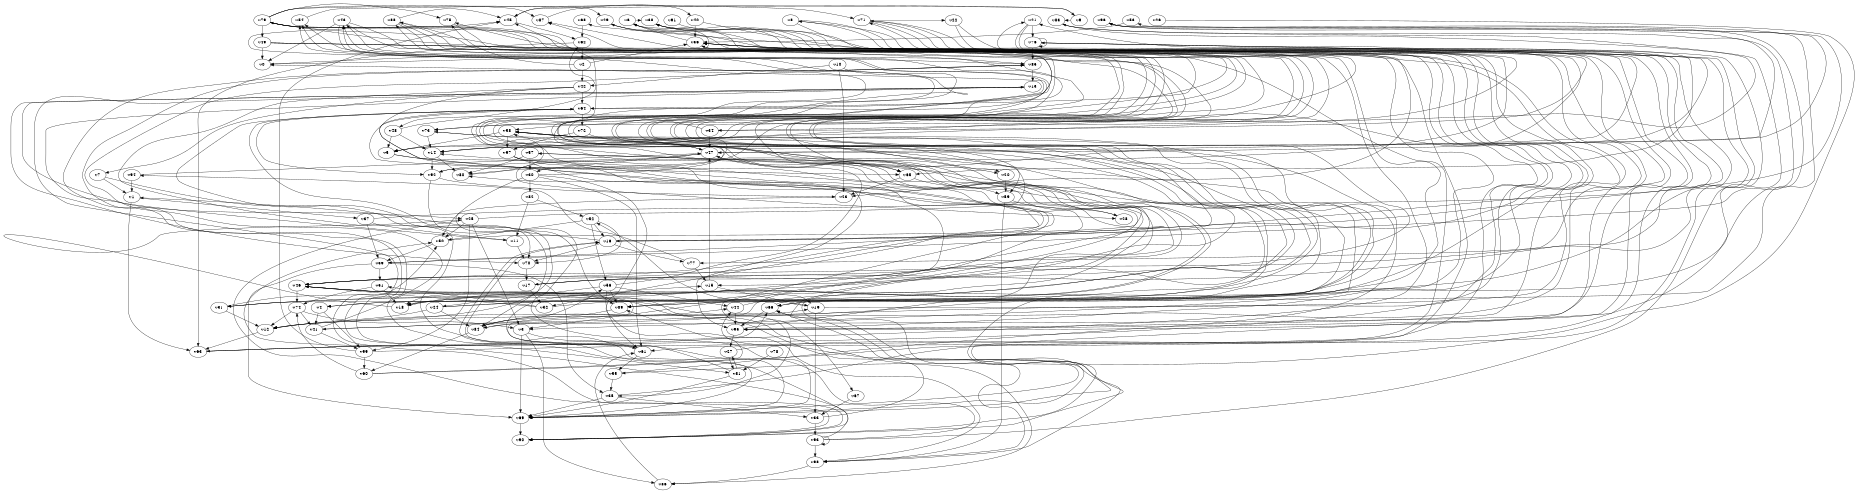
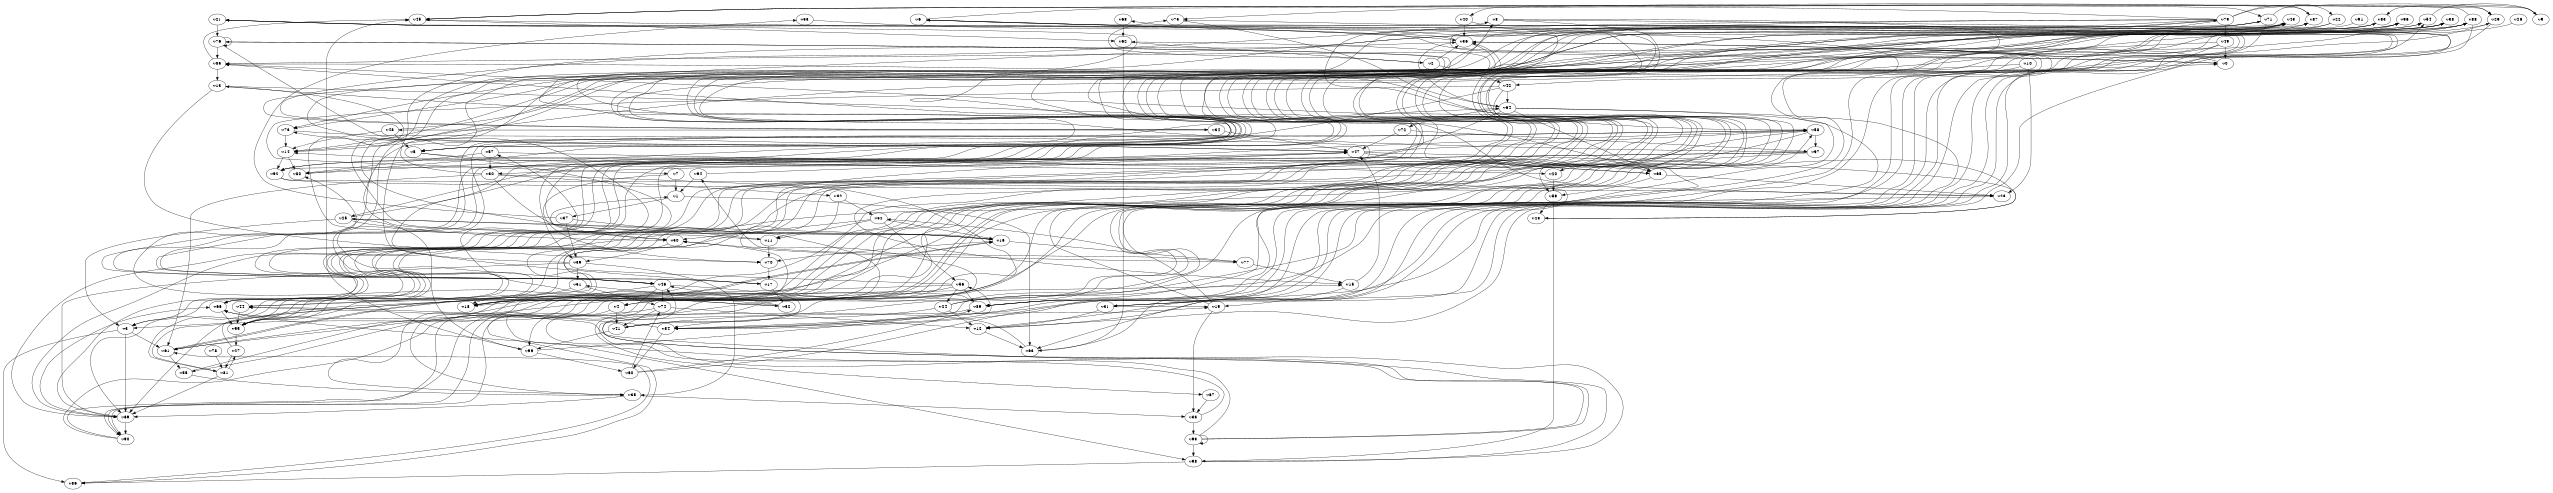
edge "v6" -> "v38": now "v6" -> "v29"
edge "v34" -> "v71": now "v34" -> "v8"
edge "v52" -> "v70": now "v52" -> "v11"
